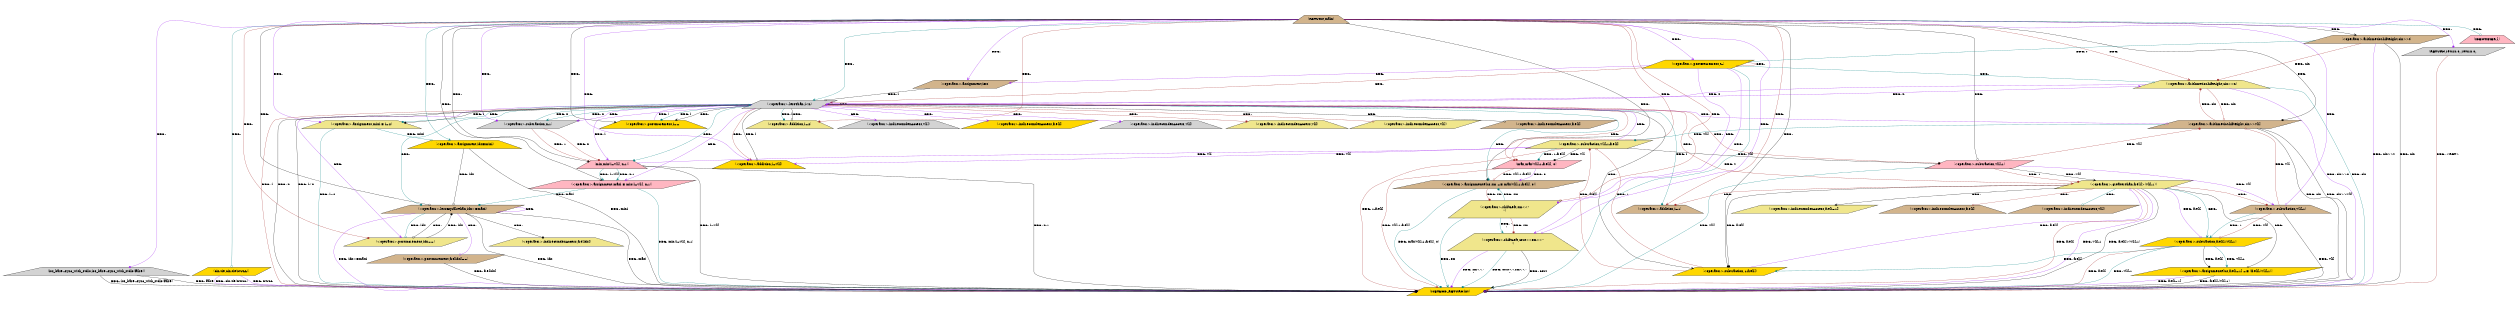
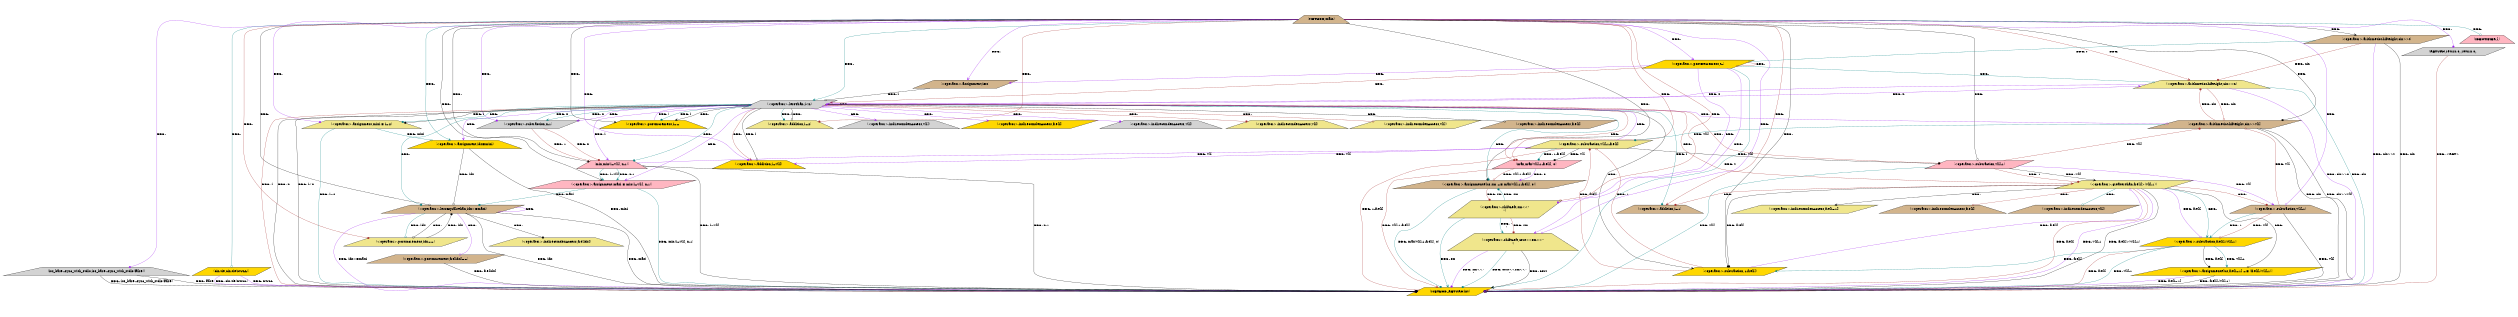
node "(RETURN,main)": label "(RETURN,main)" -> "(METHOD,main)"
edge "(<operator>.lessThan,i<n)" -> "(<operator>.postIncrement,idx++)": now "(<operator>.lessThan,i<n)" -> "(<operator>.assignment,idx=mini)"
